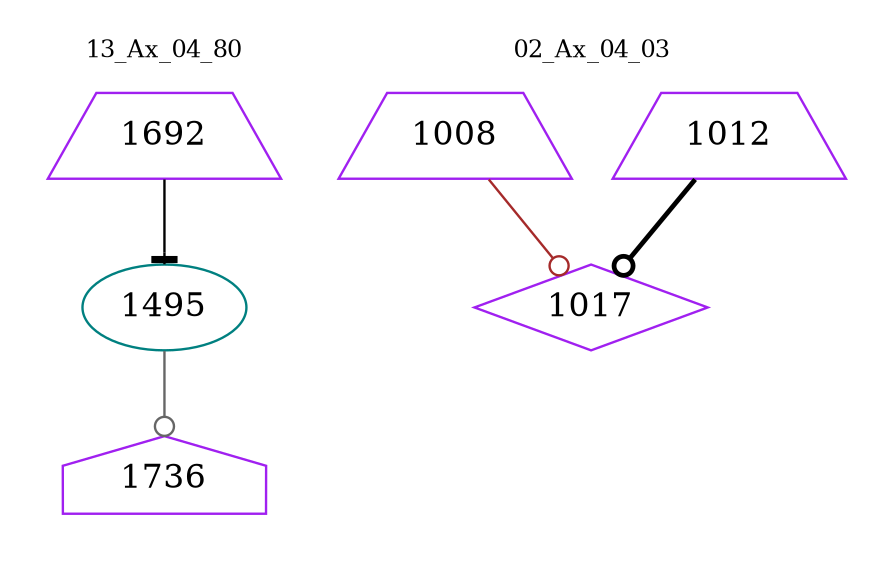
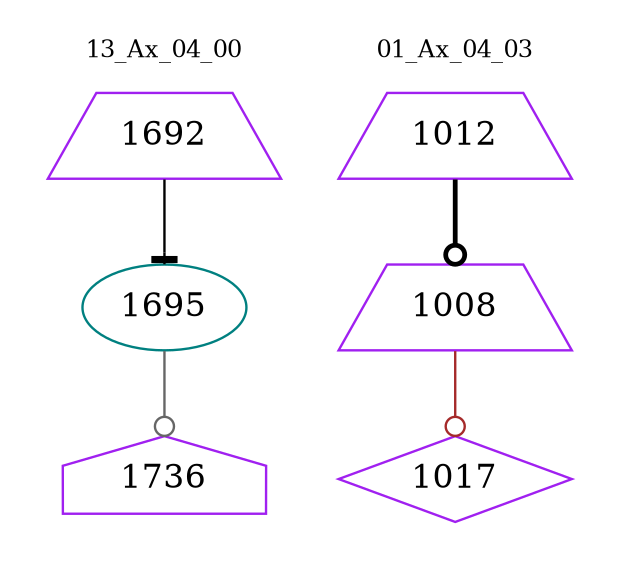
cluster "13_Ax_04_80": label "13_Ax_04_80" -> "13_Ax_04_00"
cluster "02_Ax_04_03": label "02_Ax_04_03" -> "01_Ax_04_03"
edge "1012" -> "1017": now "1012" -> "1008"
node "1495": label "1495" -> "1695"
